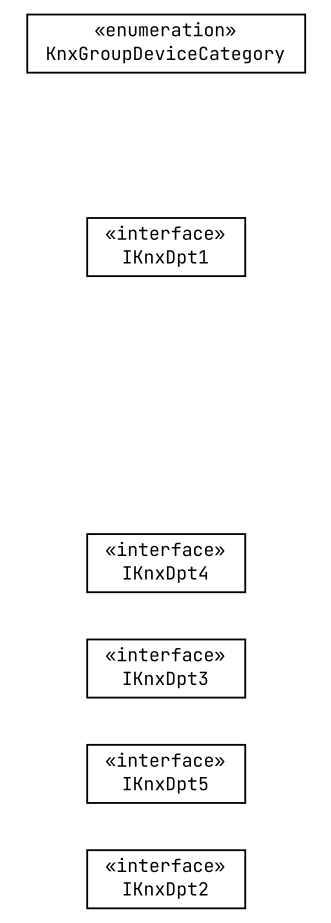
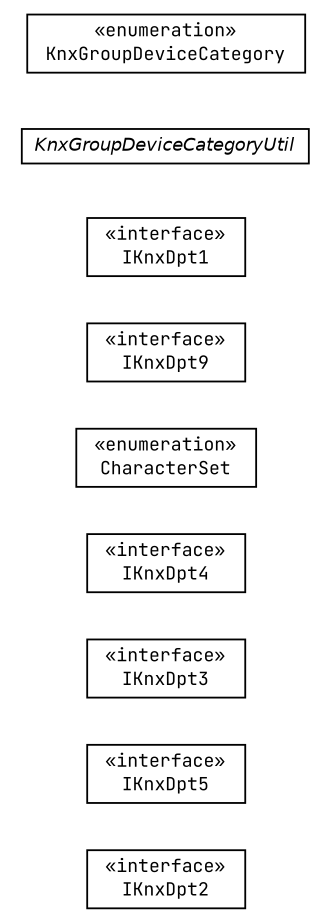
node "KnxGroupDeviceCategoryUtil": added
node "IKnxDpt9": added
node "CharacterSet": added
